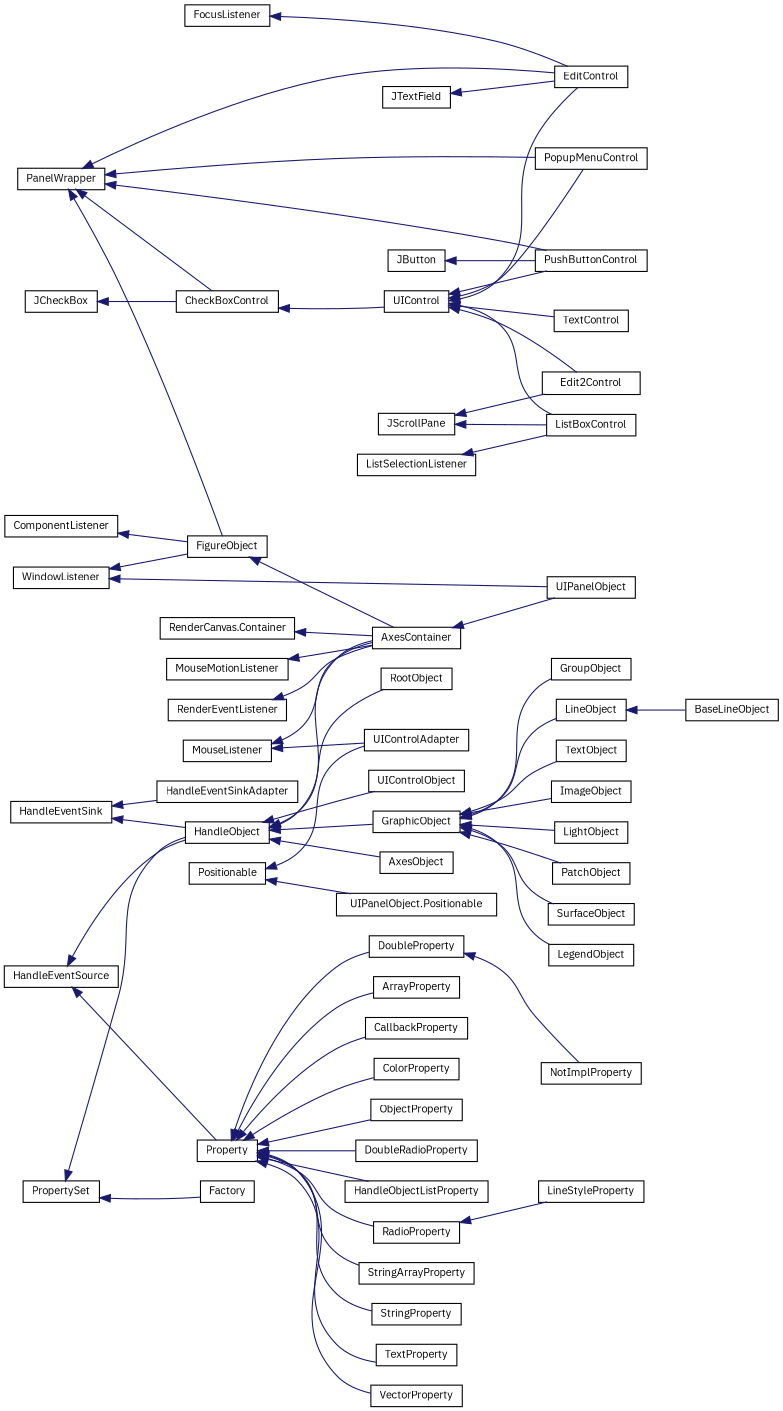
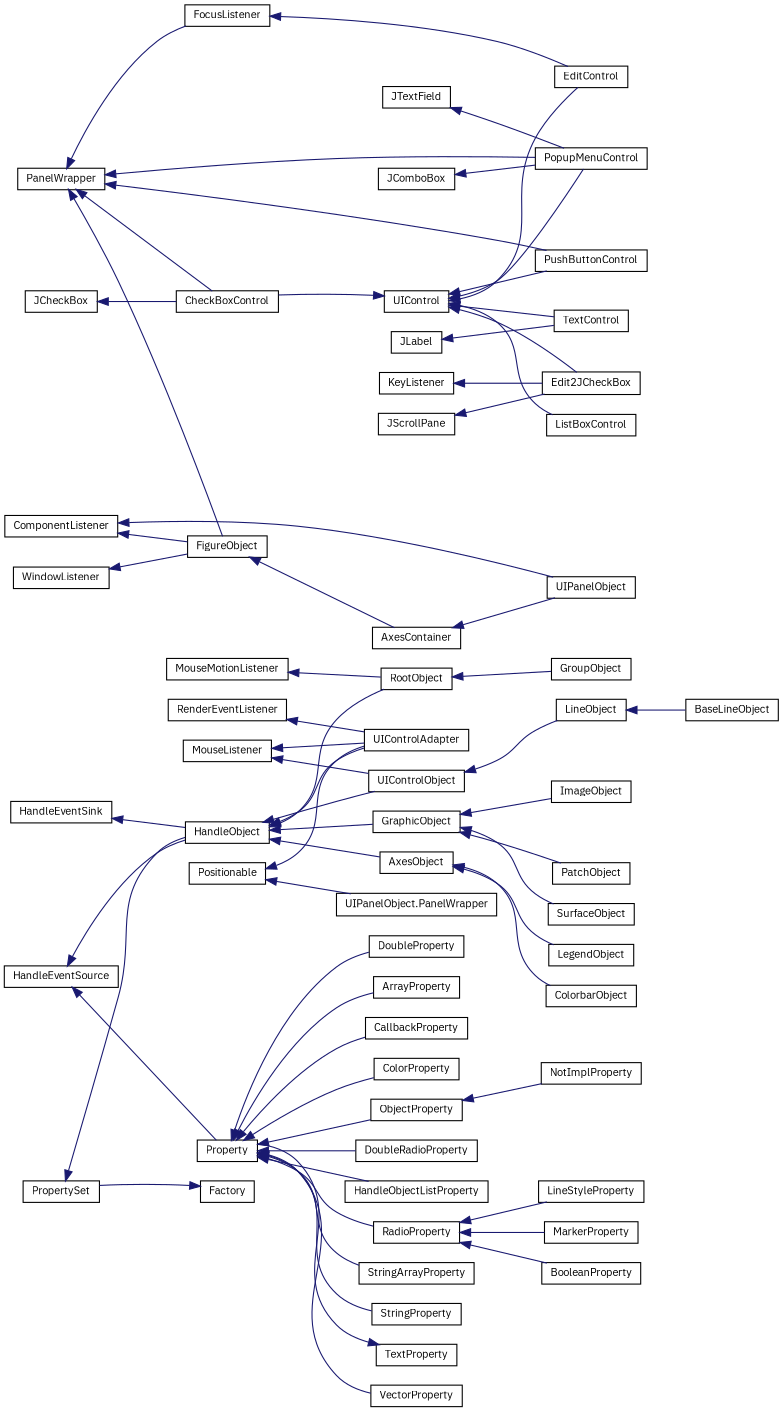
edge "EditControl" -> "PanelWrapper": now "FocusListener" -> "PanelWrapper"
edge "EditControl" -> "JTextField": now "PopupMenuControl" -> "JTextField"
node "JComboBox": added
node "JButton": removed
edge "UIControl" -> "CheckBoxControl": reversed
node "JLabel": added
node "KeyListener": added
node "Edit2Control": label "Edit2Control" -> "Edit2JCheckBox"
edge "ListBoxControl" -> "JScrollPane": removed
node "ListSelectionListener": removed
edge "UIPanelObject" -> "WindowListener": now "UIPanelObject" -> "ComponentListener"
node "RenderCanvas.Container": removed
edge "AxesContainer" -> "MouseMotionListener": now "RootObject" -> "MouseMotionListener"
edge "AxesContainer" -> "RenderEventListener": now "UIControlAdapter" -> "RenderEventListener"
edge "AxesContainer" -> "MouseListener": now "UIControlObject" -> "MouseListener"
edge "AxesContainer" -> "HandleObject": now "UIControlAdapter" -> "HandleObject"
edge "GroupObject" -> "GraphicObject": now "GroupObject" -> "RootObject"
edge "LineObject" -> "GraphicObject": now "LineObject" -> "UIControlObject"
node "TextObject": removed
node "HandleEventSinkAdapter": removed
node "LightObject": removed
edge "LegendObject" -> "GraphicObject": now "LegendObject" -> "AxesObject"
node "UIPanelObject.Positionable": label "UIPanelObject.Positionable" -> "UIPanelObject.PanelWrapper"
node "ColorbarObject": added
edge "NotImplProperty" -> "DoubleProperty": now "NotImplProperty" -> "ObjectProperty"
edge "Factory" -> "PropertySet": reversed
node "MarkerProperty": added
node "BooleanProperty": added
edge "TextProperty" -> "Property": reversed
